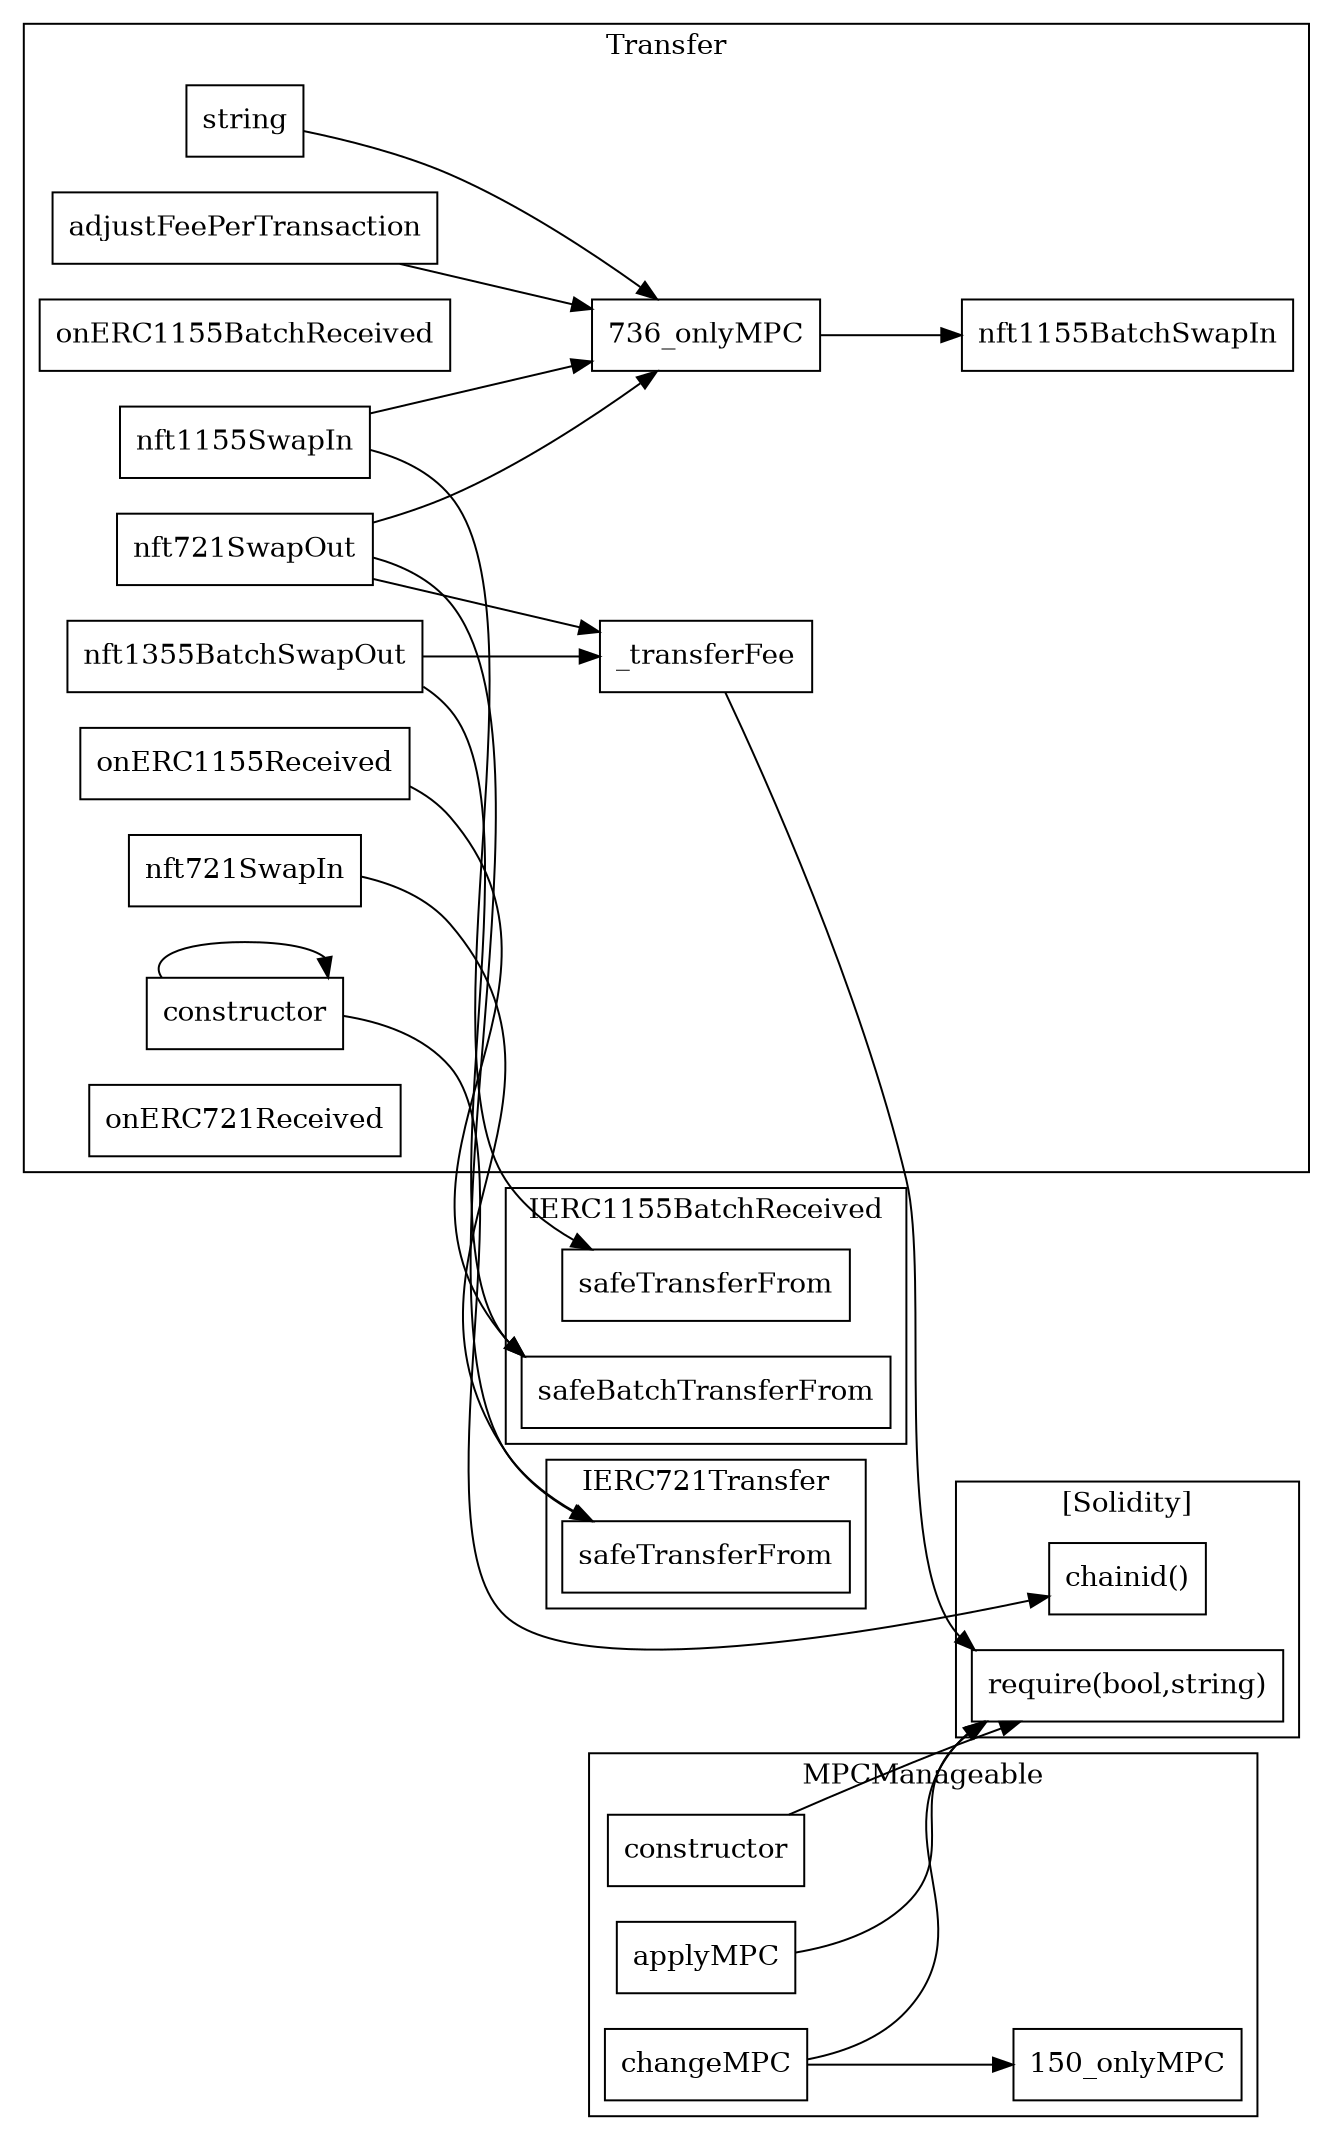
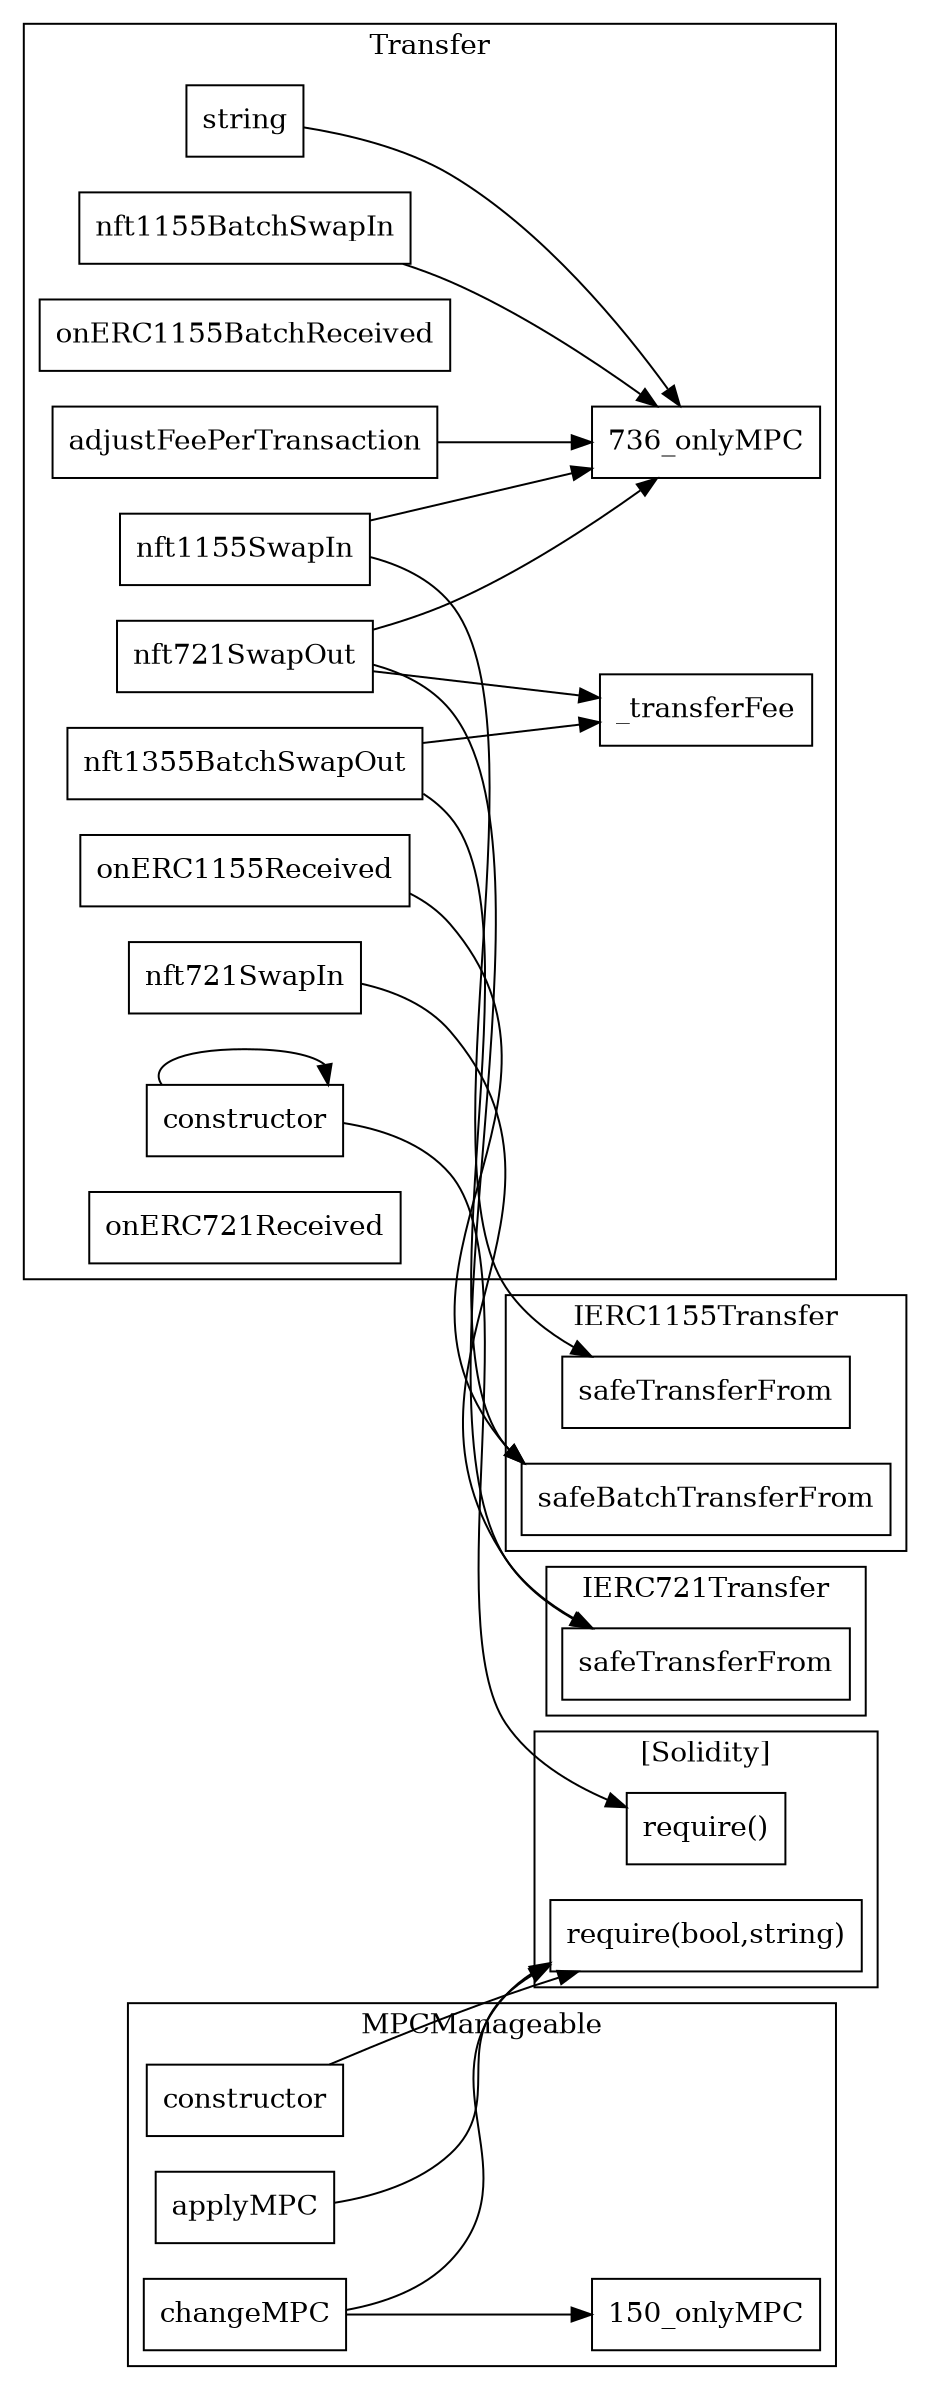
edge "736_onlyMPC" -> "nft1155BatchSwapIn": reversed
edge "_transferFee" -> "require(bool,string)": removed
cluster "IERC1155BatchReceived": label "IERC1155BatchReceived" -> "IERC1155Transfer"
node "chainid()": label "chainid()" -> "require()"
